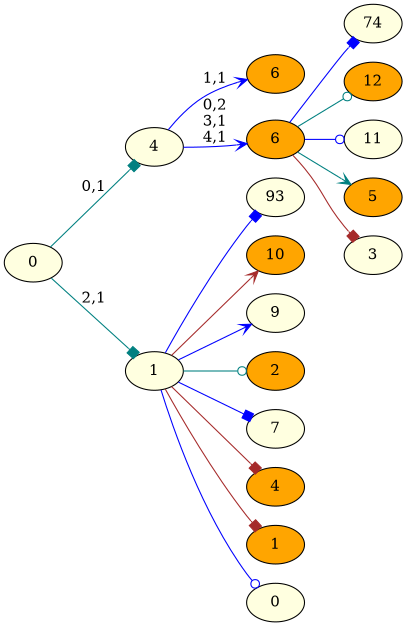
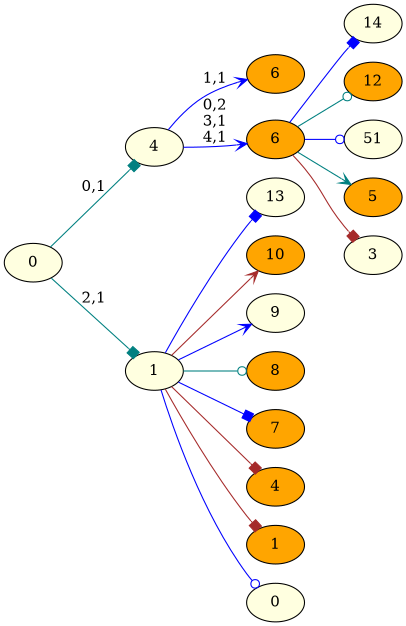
node "74": label "74" -> "14"
node "11": label "11" -> "51"
node "93": label "93" -> "13"
node "2": label "2" -> "8"
node "7": fillcolor lightyellow -> orange
